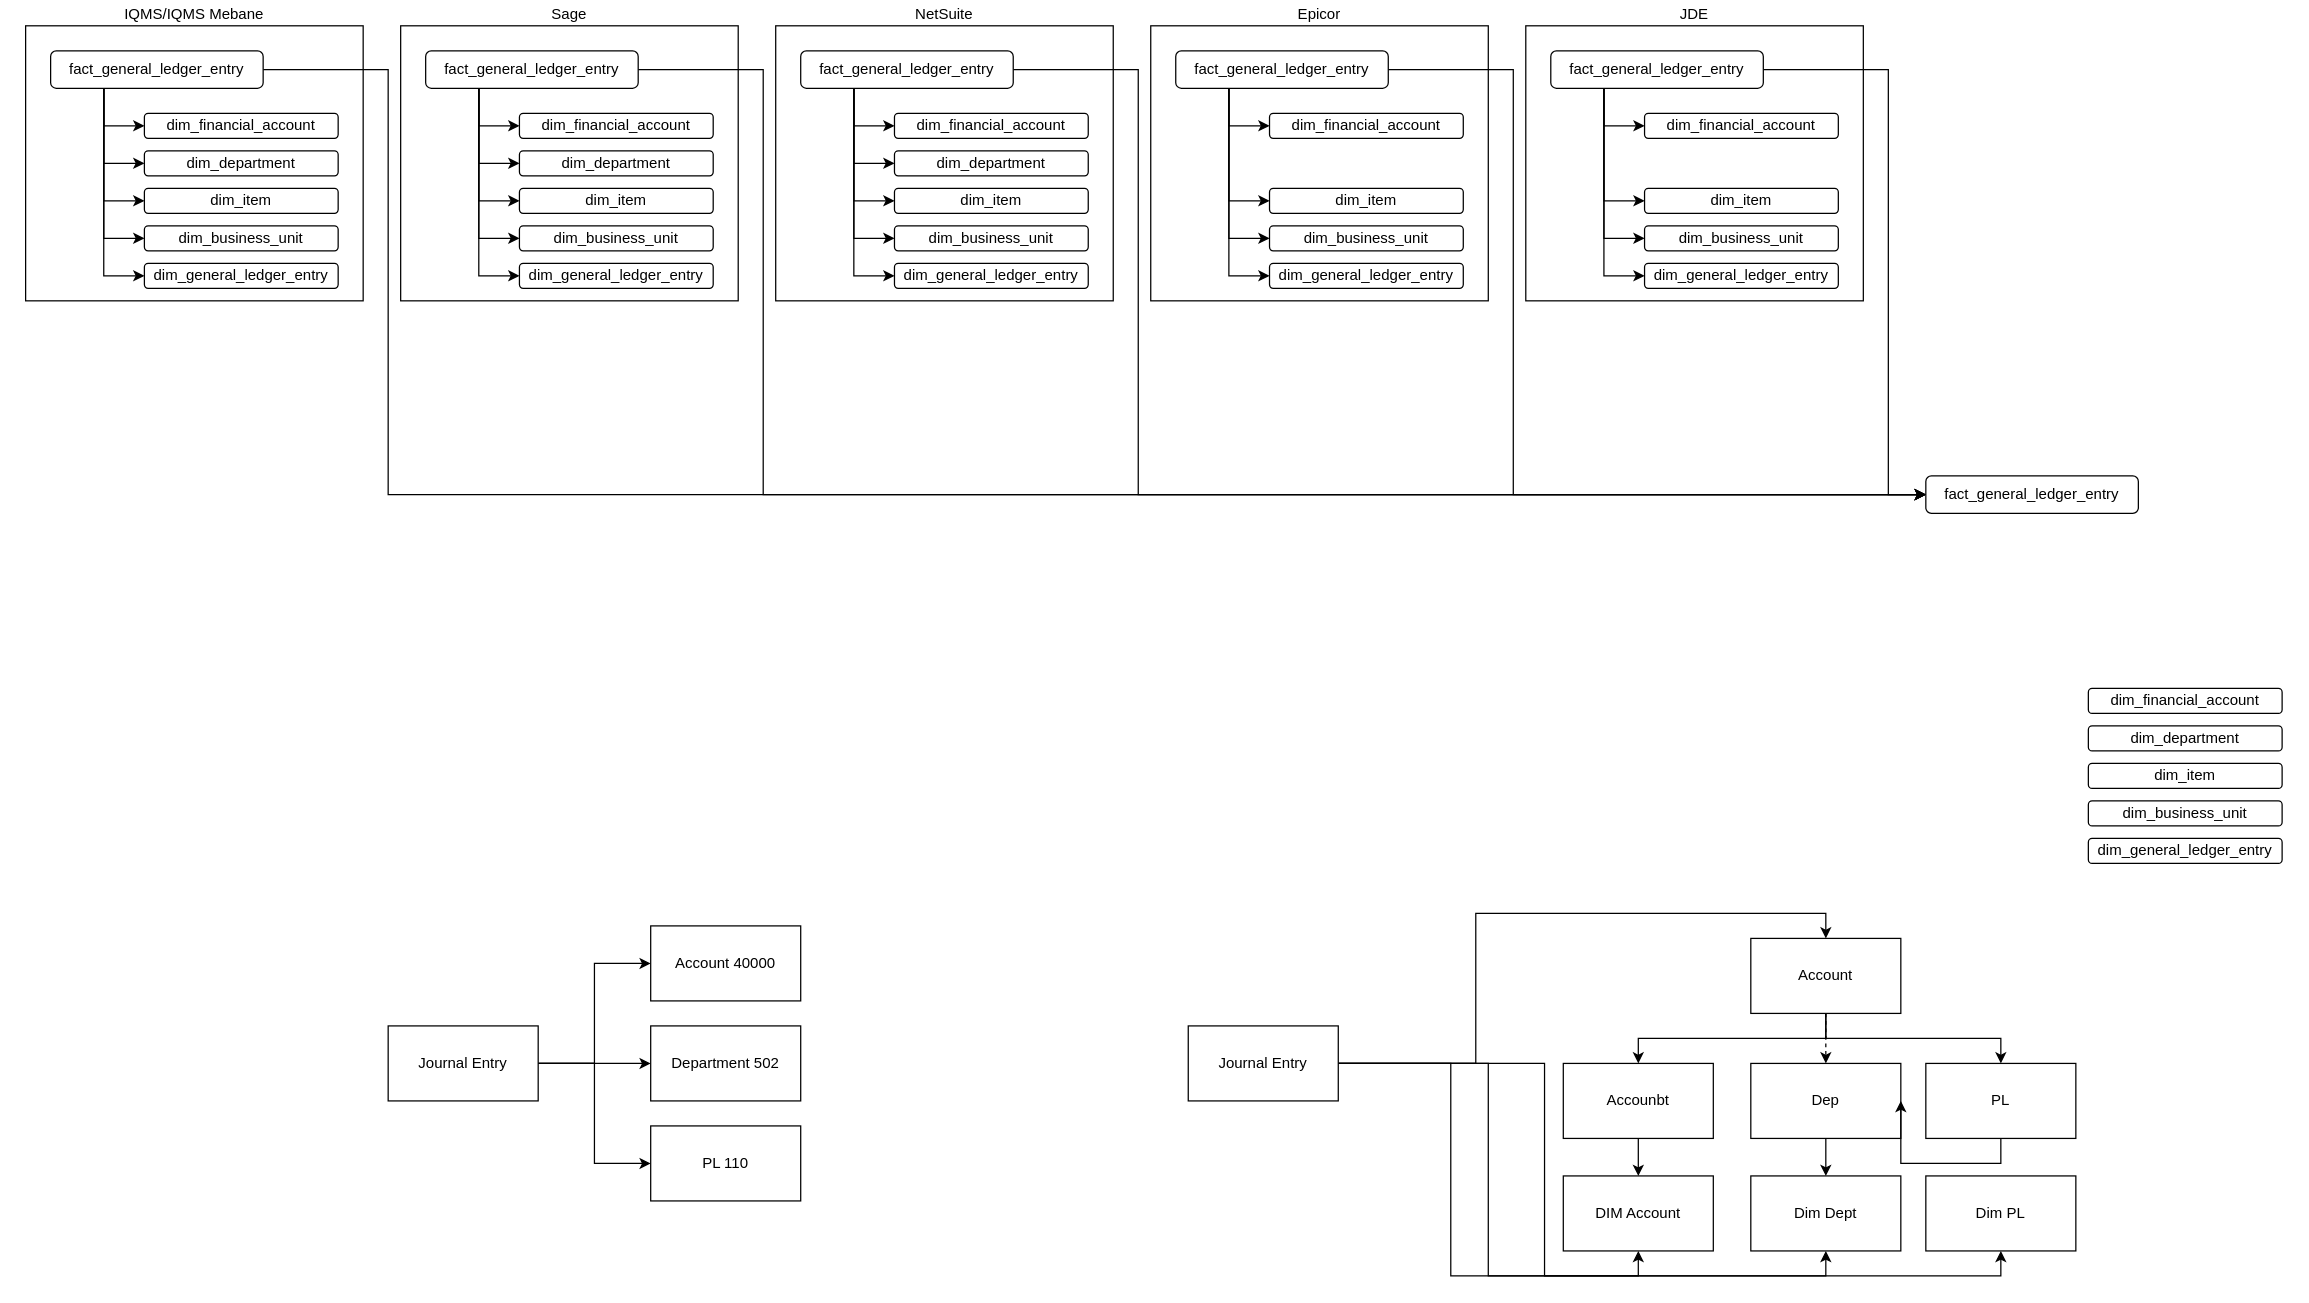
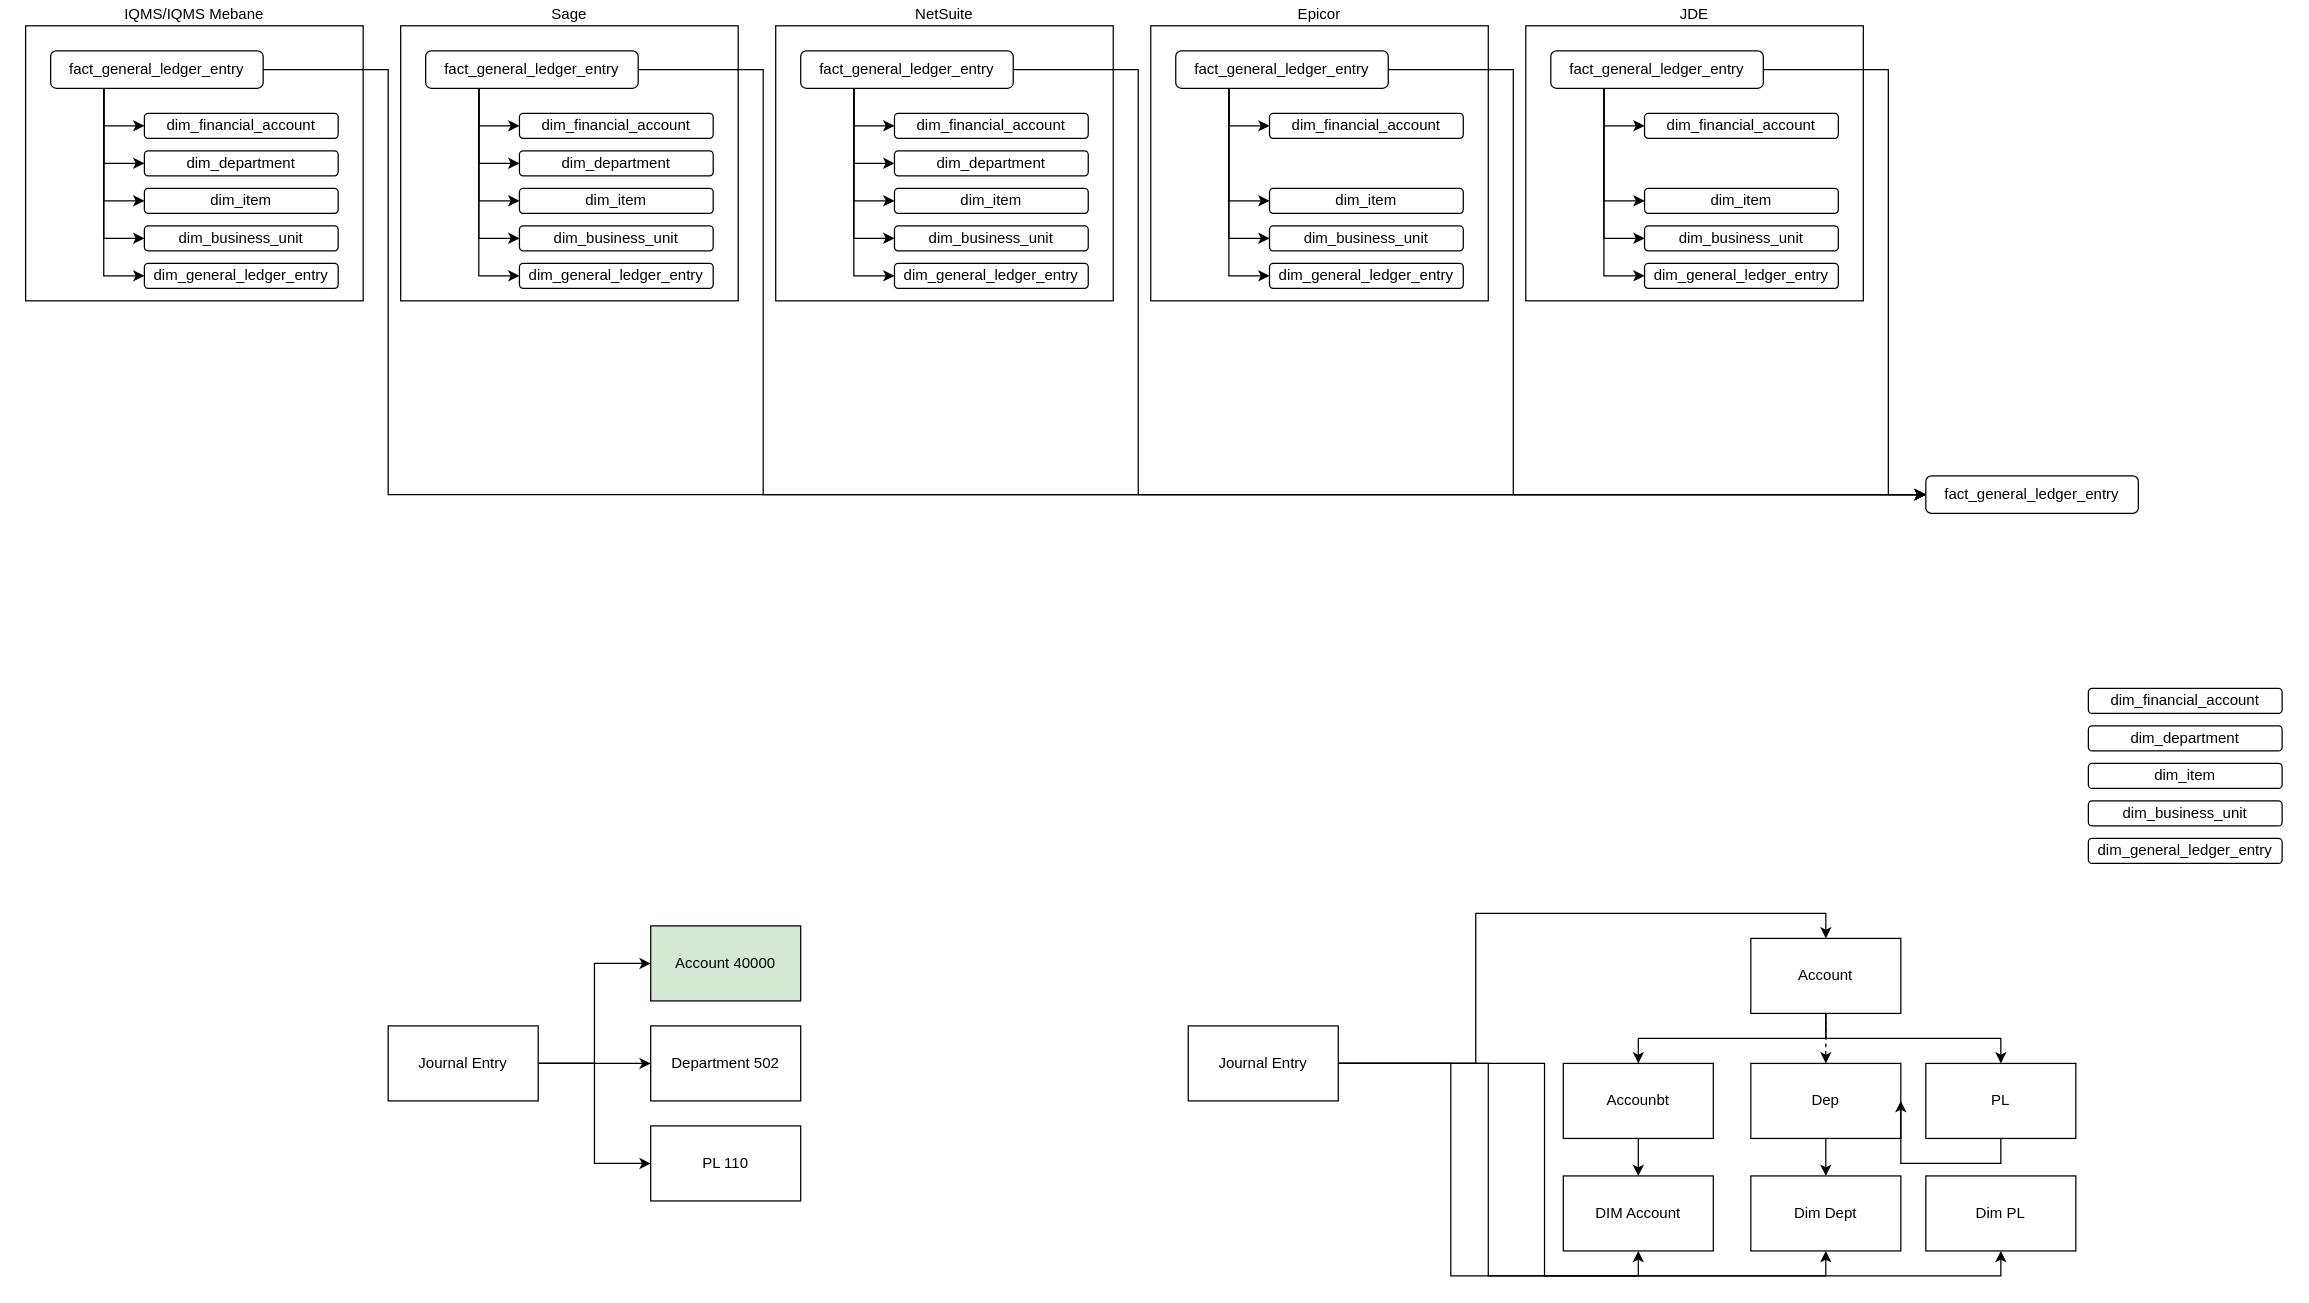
node "Account 40000": fillcolor #ffffff -> #d5e8d4
